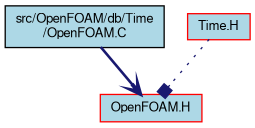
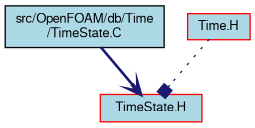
node "src/OpenFOAM/db/Time /OpenFOAM.C": label "src/OpenFOAM/db/Time /OpenFOAM.C" -> "src/OpenFOAM/db/Time /TimeState.C"
node "OpenFOAM.H": label "OpenFOAM.H" -> "TimeState.H"
